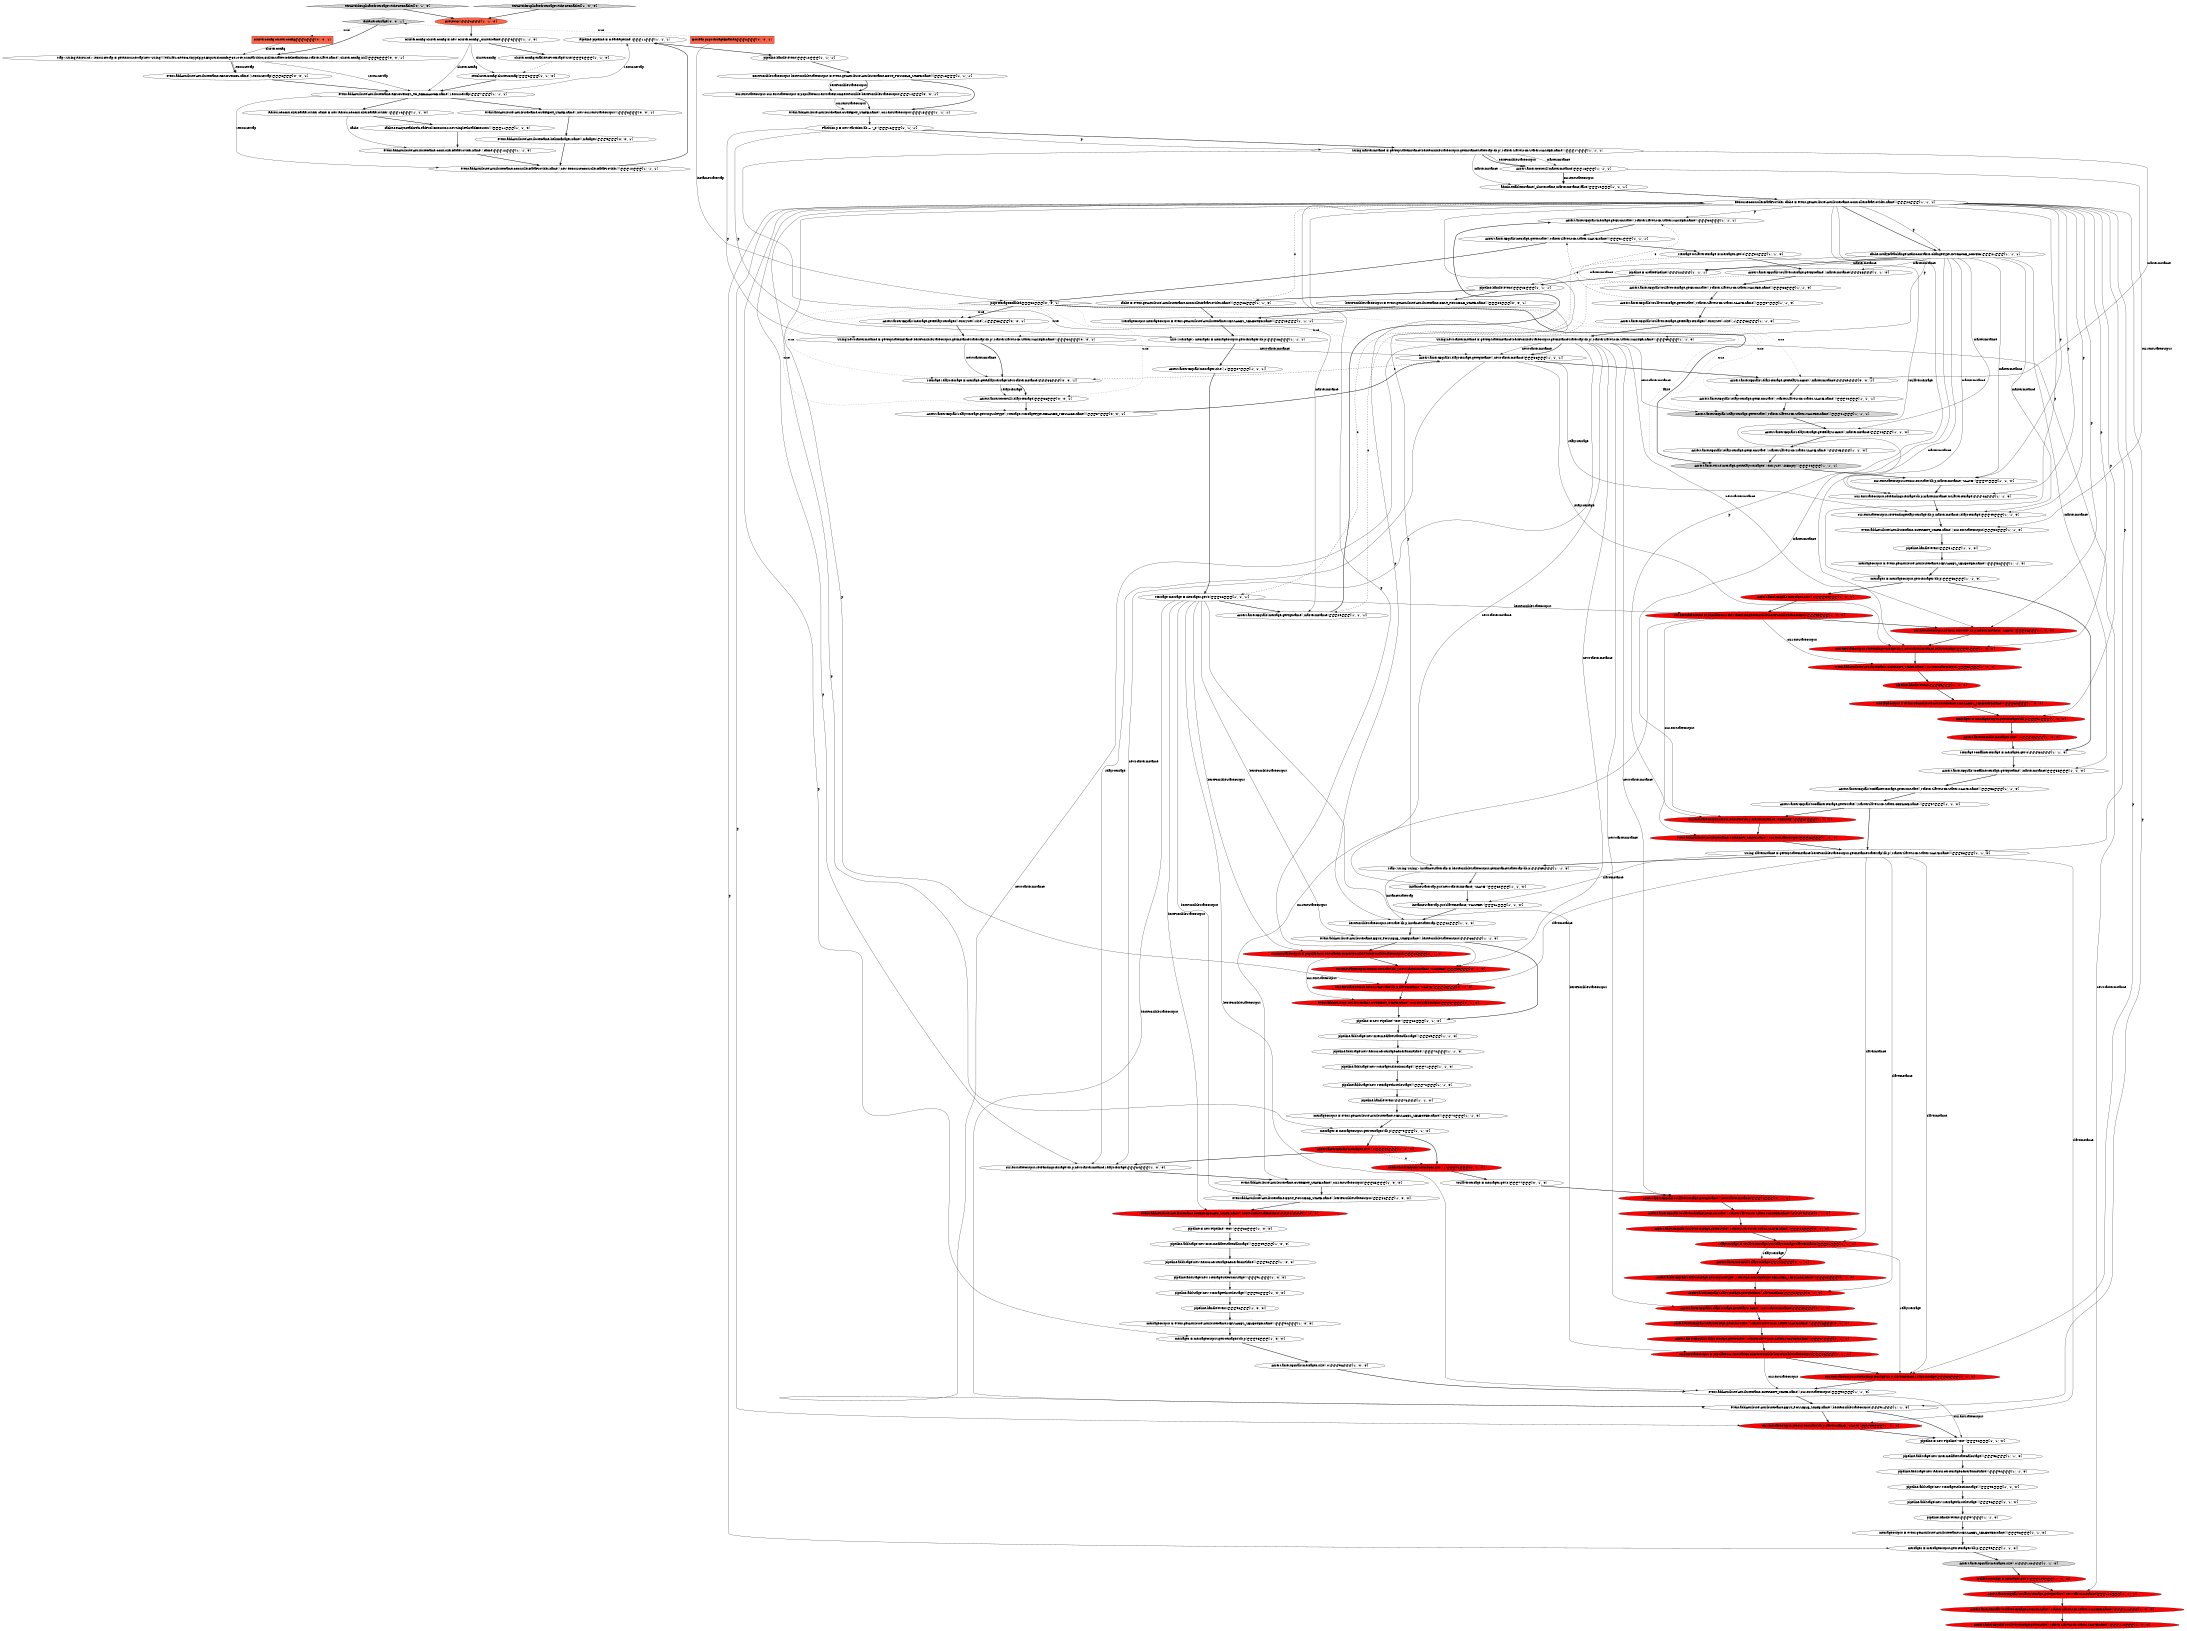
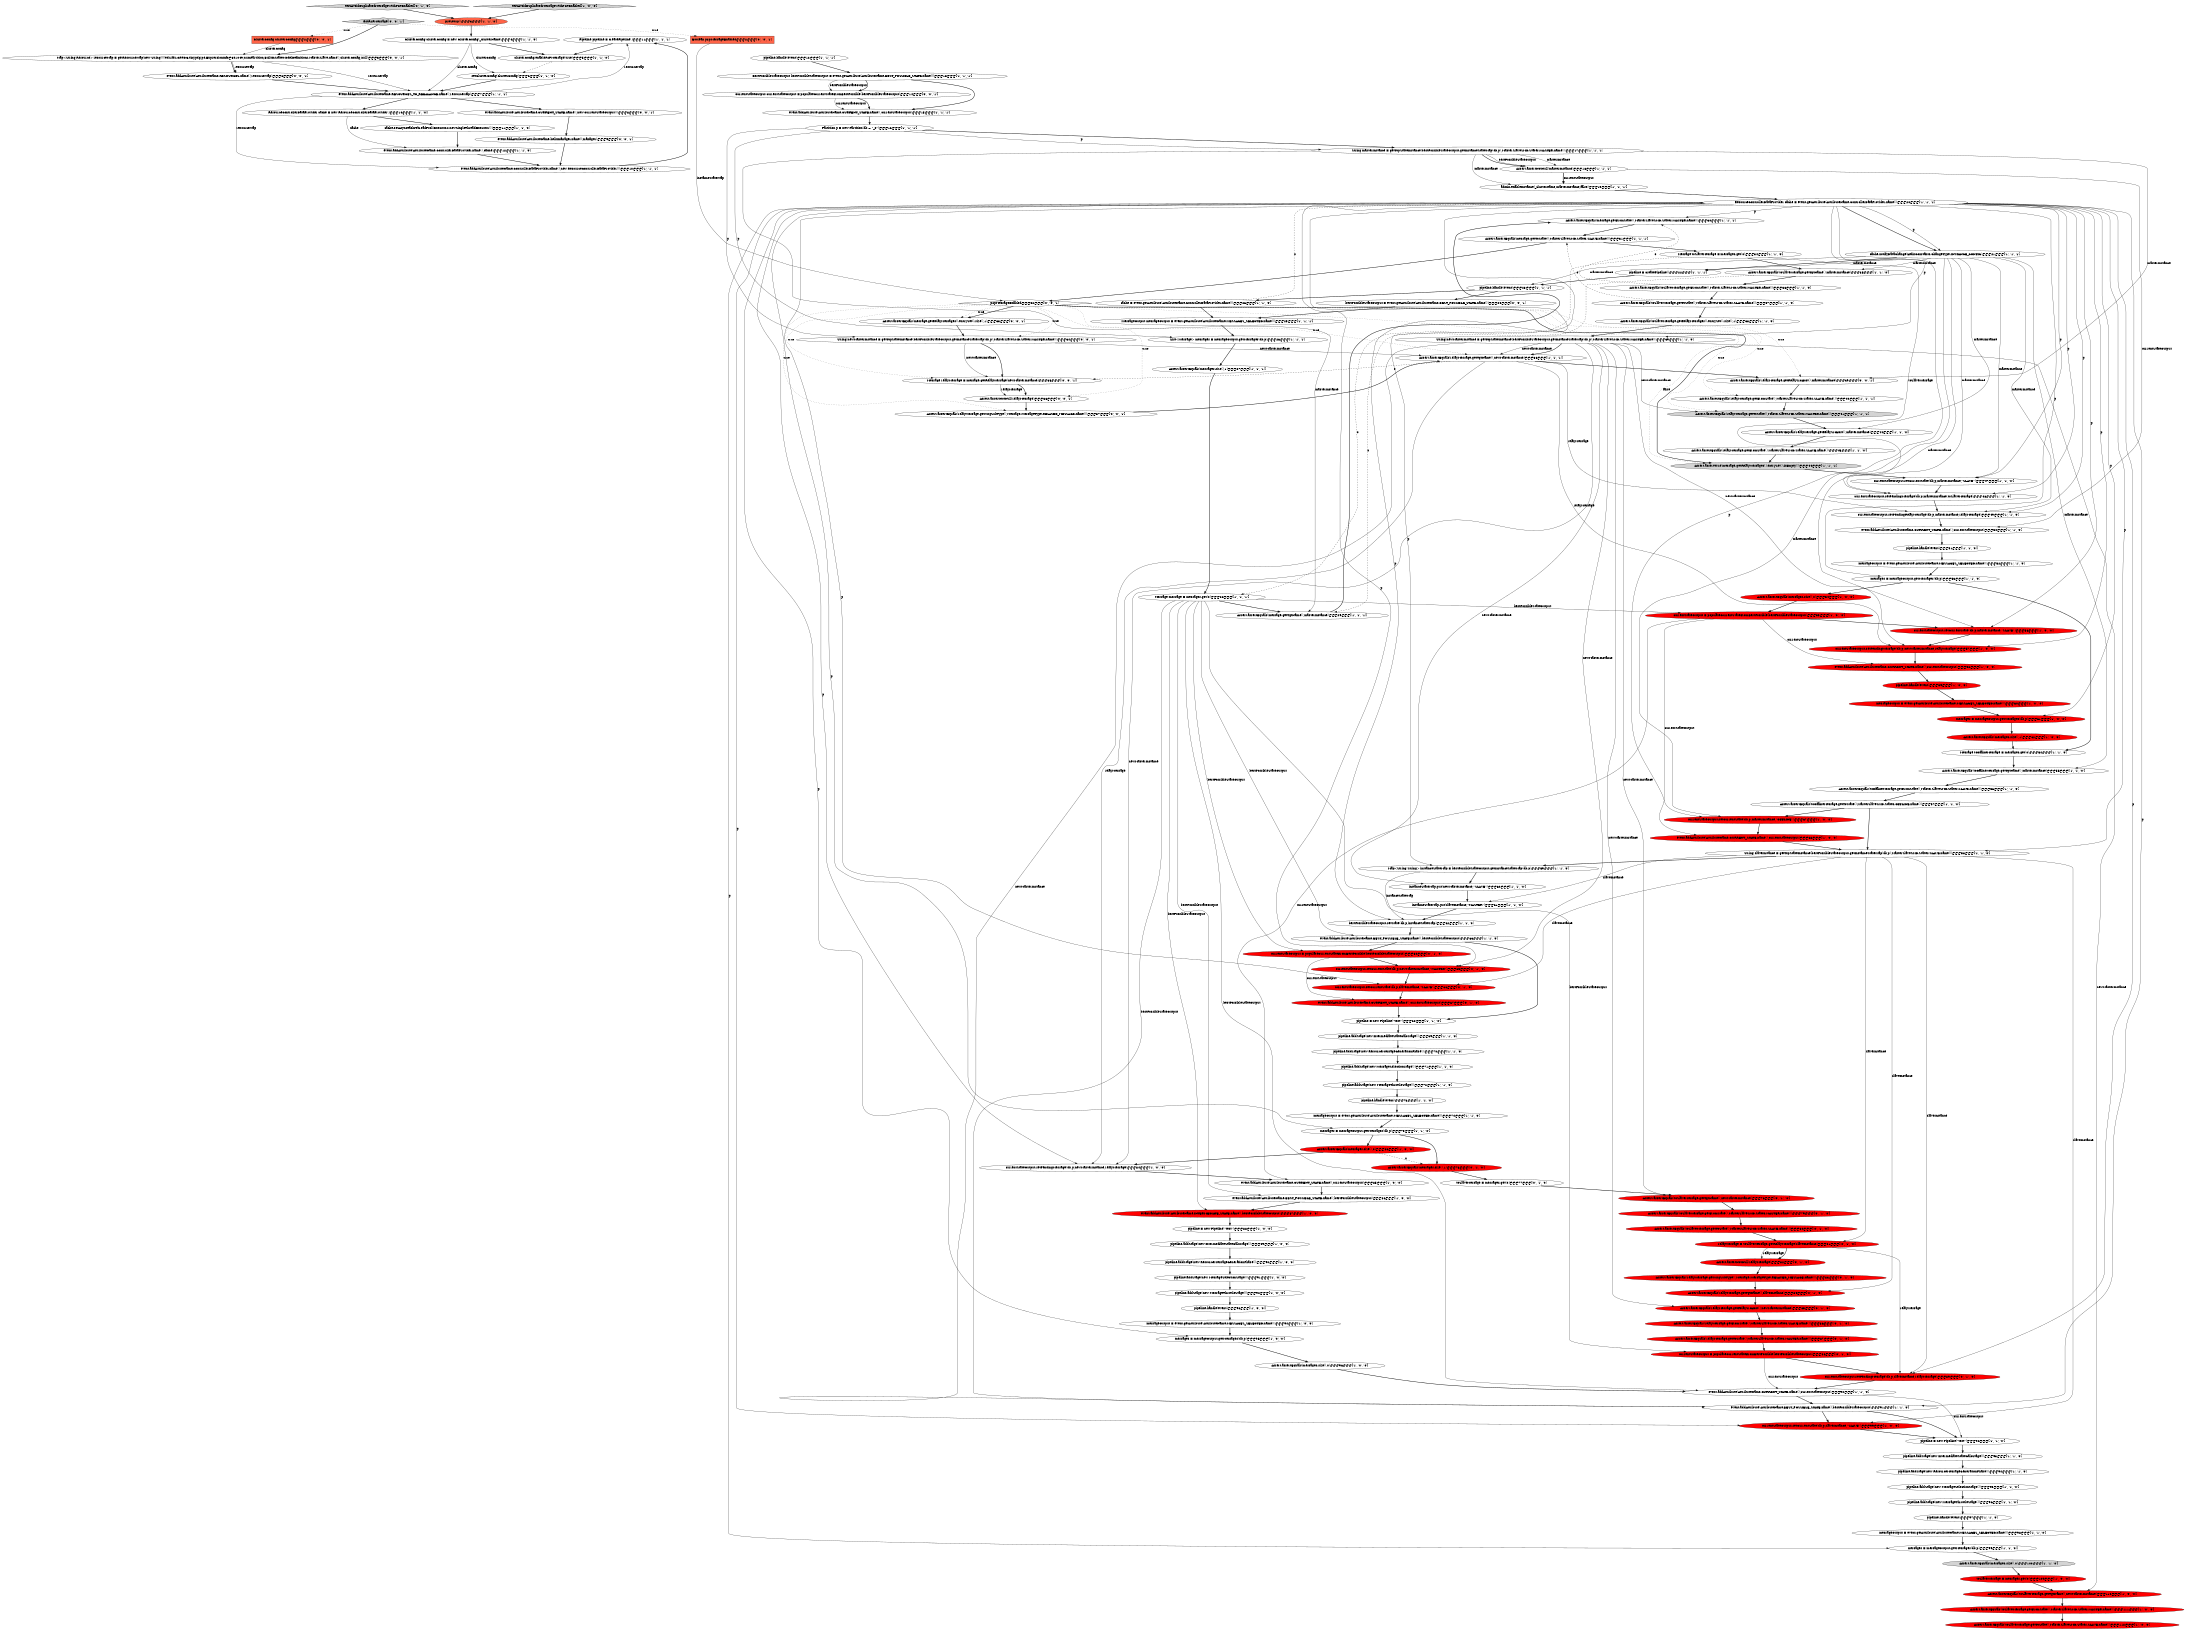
edge "Boolean p2pMessageEnabled@@@2@@@['0', '0', '1']" -> "testP2PMessage['0', '0', '1']": reversed
edge "Pipeline pipeline = createPipeline()@@@11@@@['1', '1', '1']" -> "pipeline.handle(event)@@@12@@@['1', '1', '1']": now "Pipeline pipeline = createPipeline()@@@11@@@['1', '1', '1']" -> "clusterConfig.enableP2PMessage(true)@@@5@@@['1', '1', '0']"
